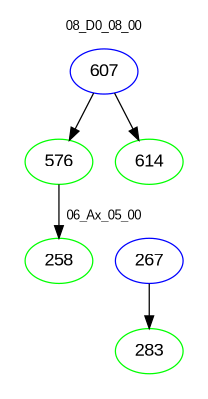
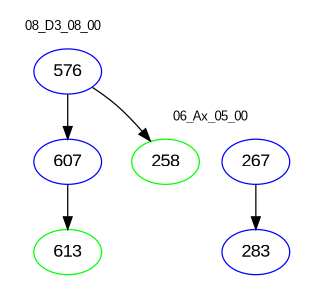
cluster "08_D0_08_00": label "08_D0_08_00" -> "08_D3_08_00"
edge "607" -> "576": reversed
node "576": color green -> blue
node "614": label "614" -> "613"
node "283": color green -> blue
